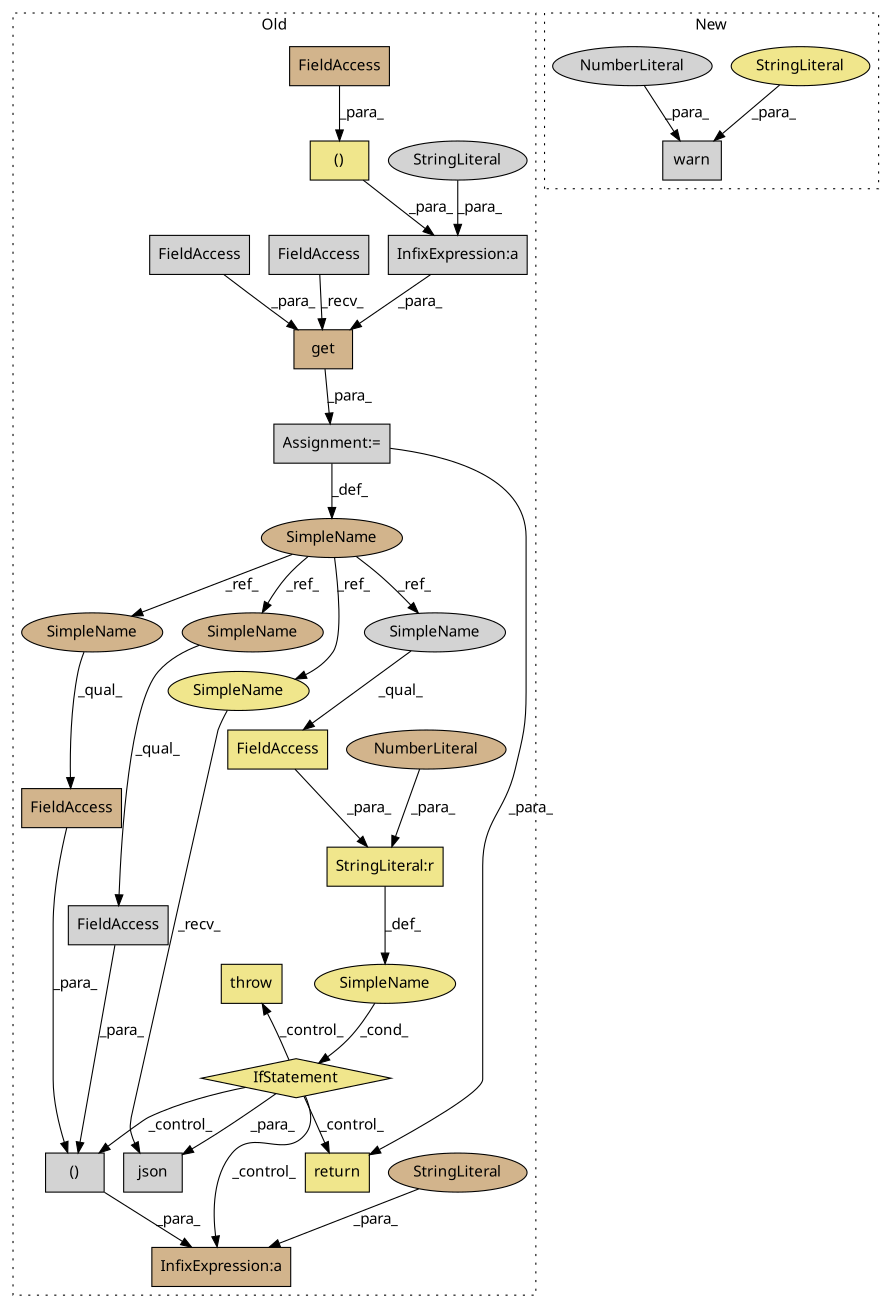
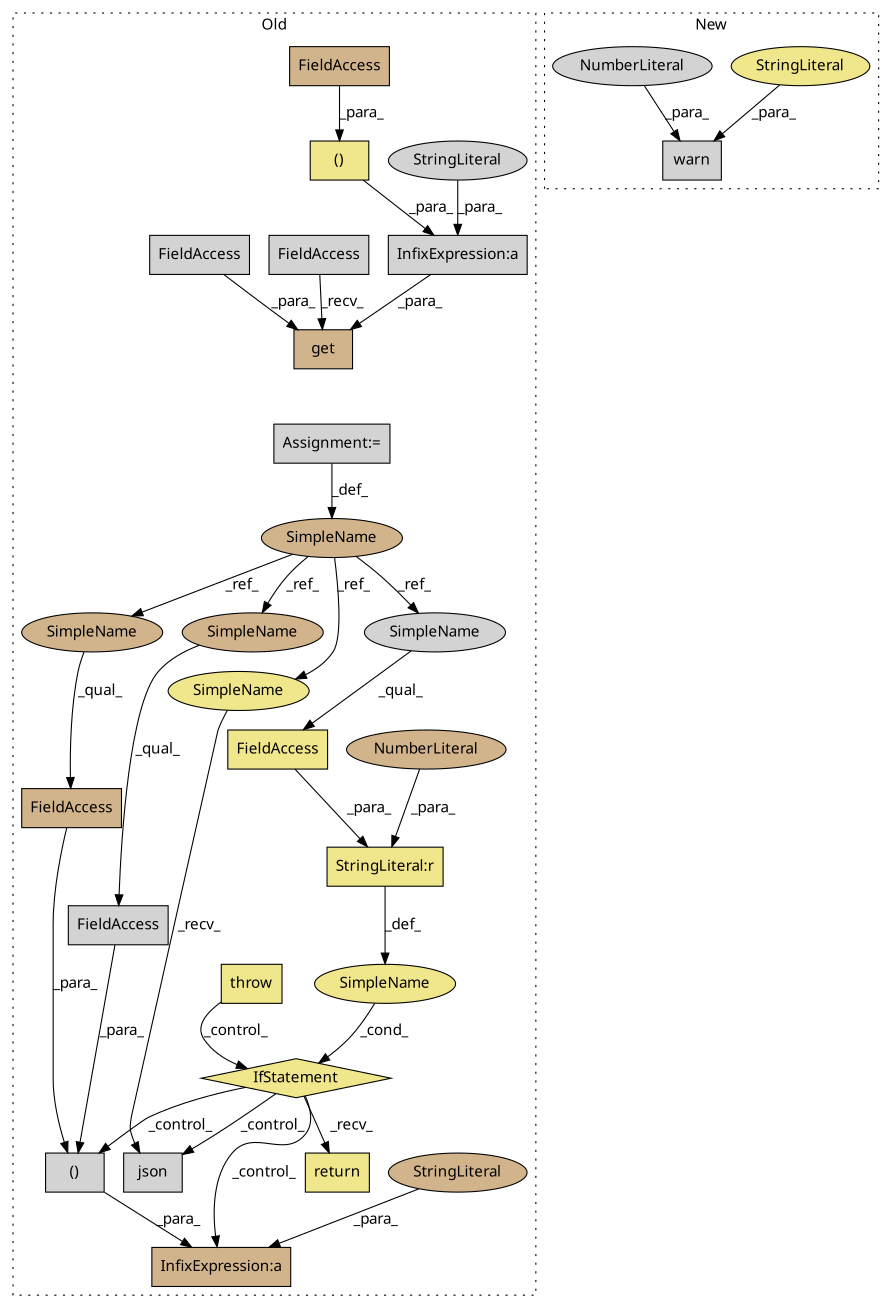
edge "get" -> "Assignment:=": removed, label "_para_"
edge "Assignment:=" -> "return": removed, label "_para_"
edge "IfStatement" -> "throw": reversed
edge "IfStatement" -> "json": label "_para_" -> "_control_"
edge "IfStatement" -> "return": label "_control_" -> "_recv_"
